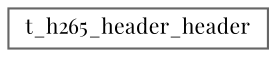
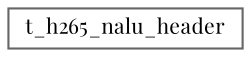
node "t_h265_header_header": label "t_h265_header_header" -> "t_h265_nalu_header"
